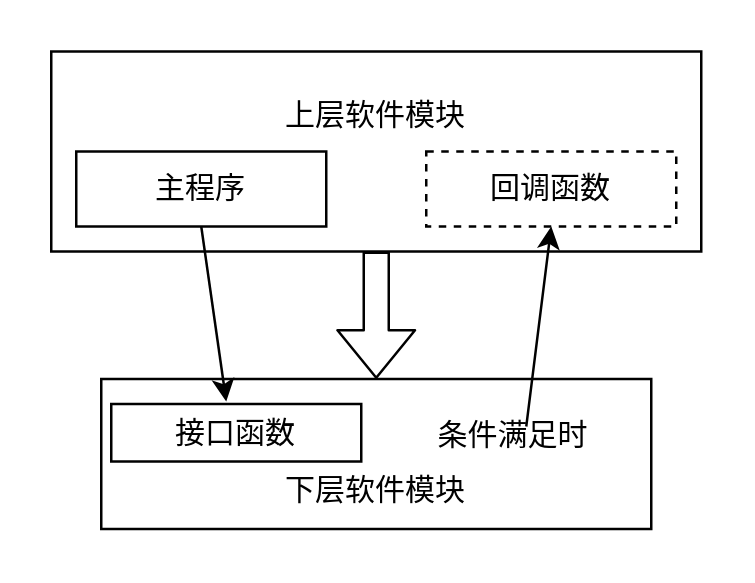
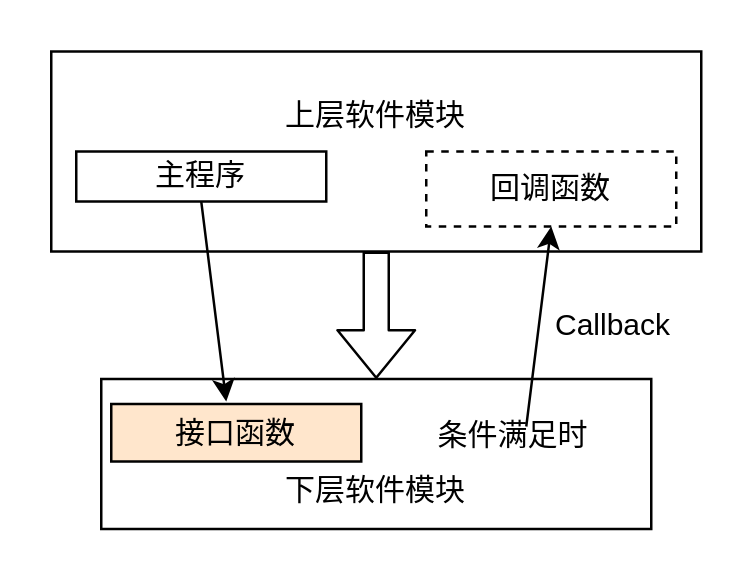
node "主程序": size 250x75 -> 250x50
node "Callback": added
node "接口函数": fillcolor #ffffff -> #ffe6cc
